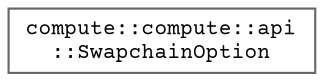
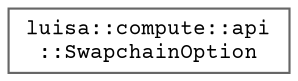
node "compute::compute::api ::SwapchainOption": label "compute::compute::api ::SwapchainOption" -> "luisa::compute::api ::SwapchainOption"
